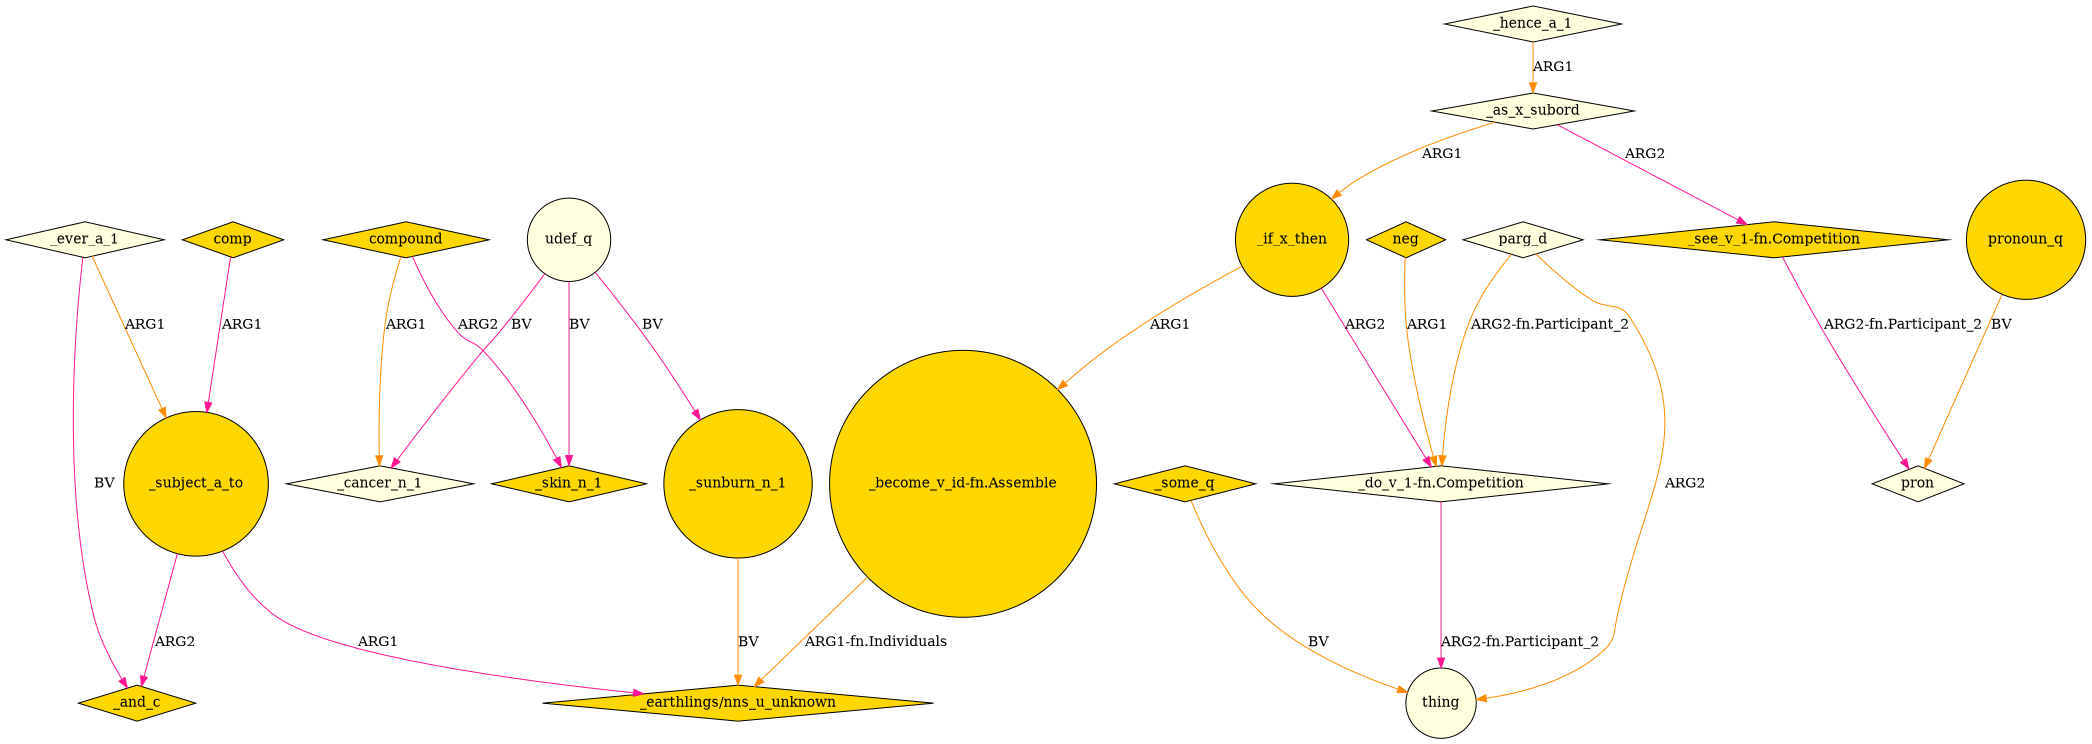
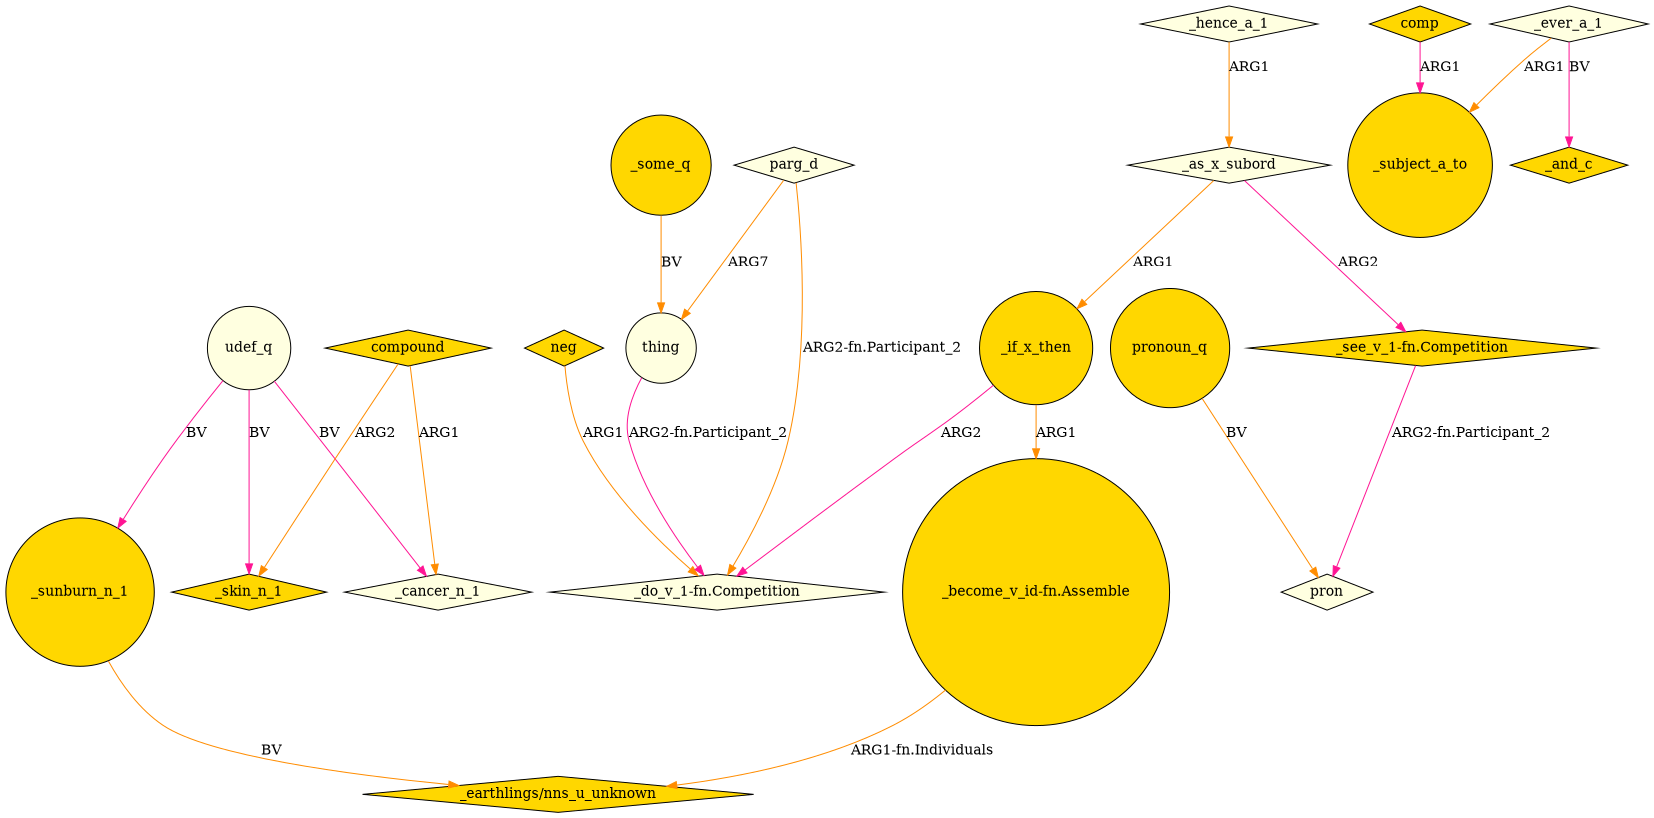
edge "compound" -> "_skin_n_1": color deeppink -> darkorange
node "_some_q": shape diamond -> circle
edge "parg_d" -> "thing": label "ARG2" -> "ARG7"
edge "_do_v_1-fn.Competition" -> "thing": reversed
edge "_subject_a_to" -> "_and_c": removed, label "ARG2"
edge "_subject_a_to" -> "_earthlings/nns_u_unknown": removed, label "ARG1"
